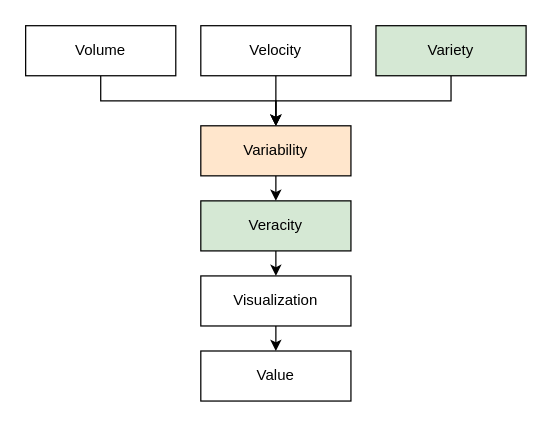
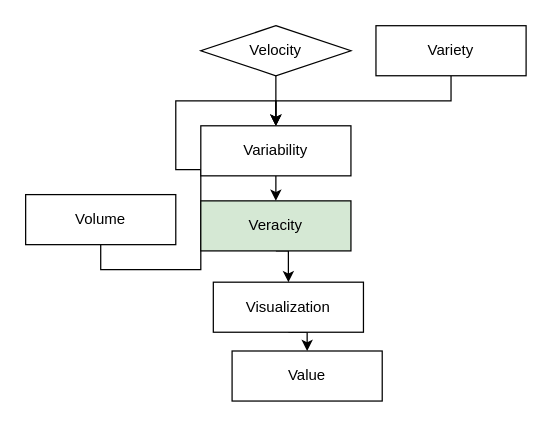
node "Volume": moved (101, 51) -> (101, 219)
node "Velocity": shape rectangle -> diamond
node "Variety": fillcolor #d5e8d4 -> #ffffff
node "Variability": fillcolor #ffe6cc -> #ffffff
node "Visualization": moved (276, 301) -> (288, 307)
node "Value": moved (276, 376) -> (307, 376)
